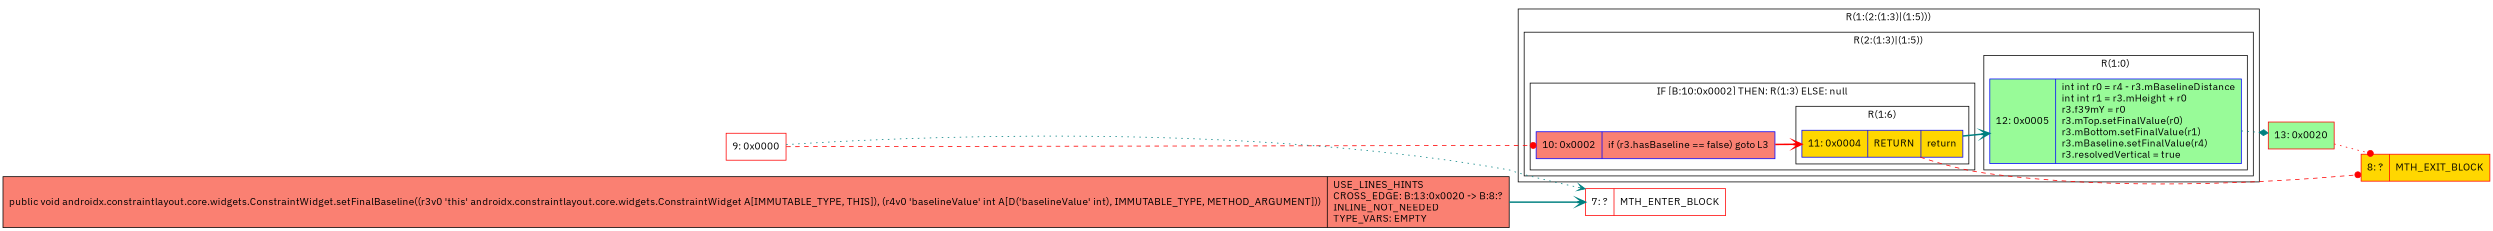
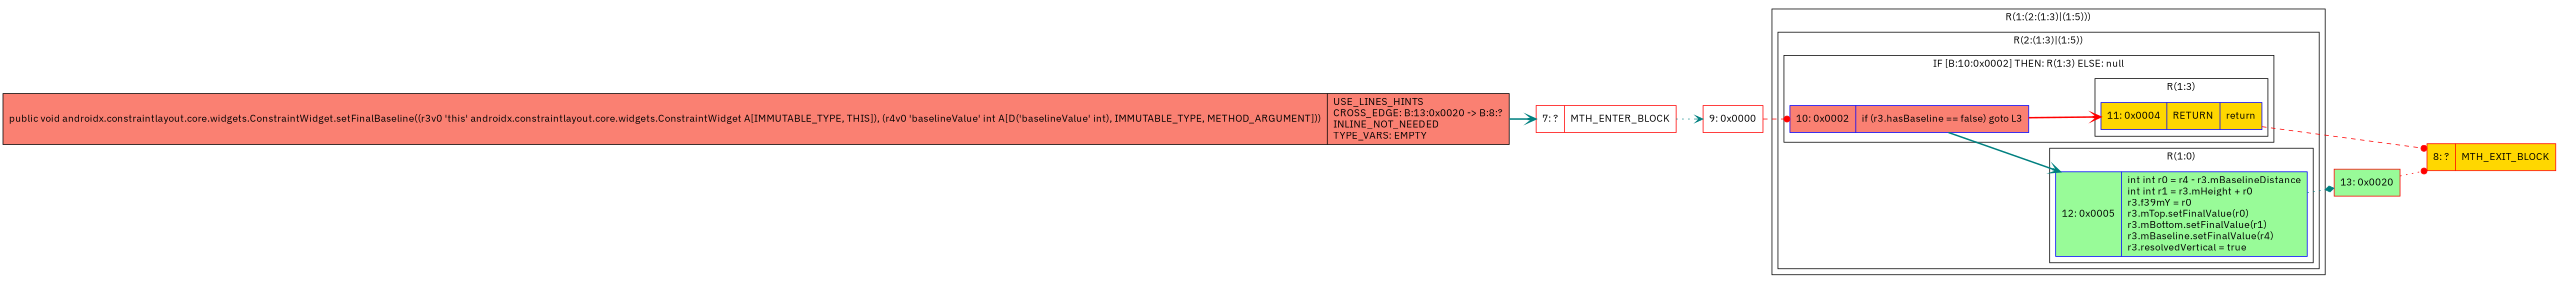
cluster "R(1:6)": label "R(1:6)" -> "R(1:3)"
edge "11: 0x0004" -> "12: 0x0005": now "10: 0x0002" -> "12: 0x0005"
edge "9: 0x0000" -> "7: ?": reversed
